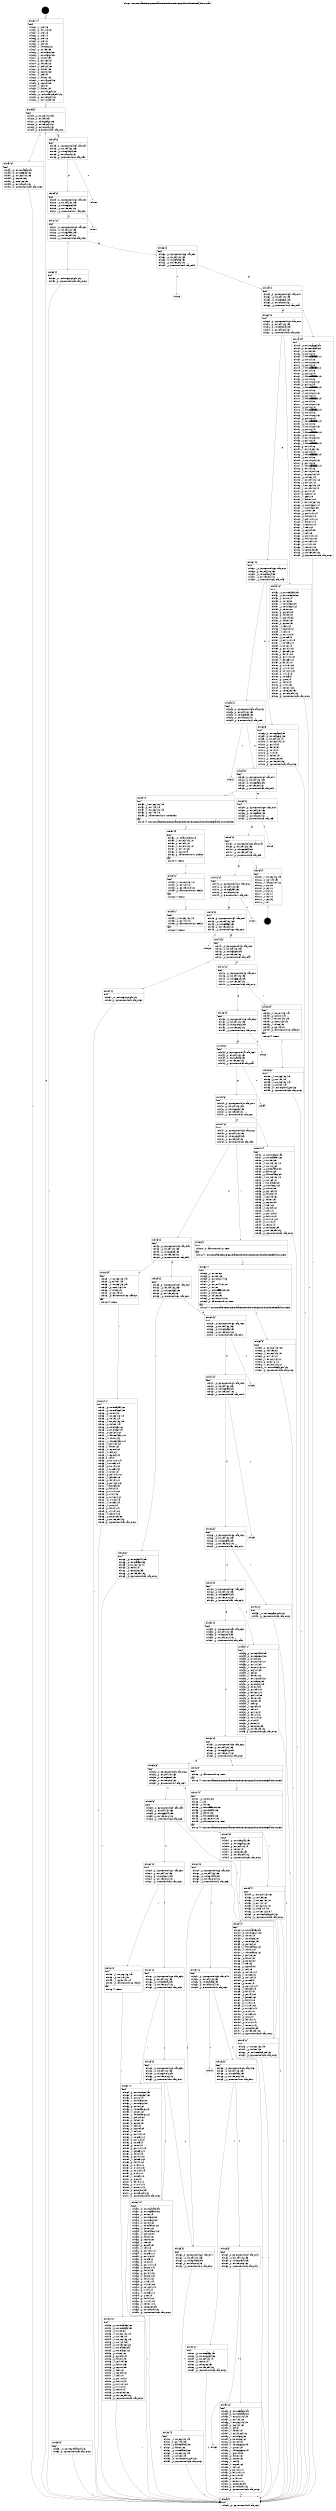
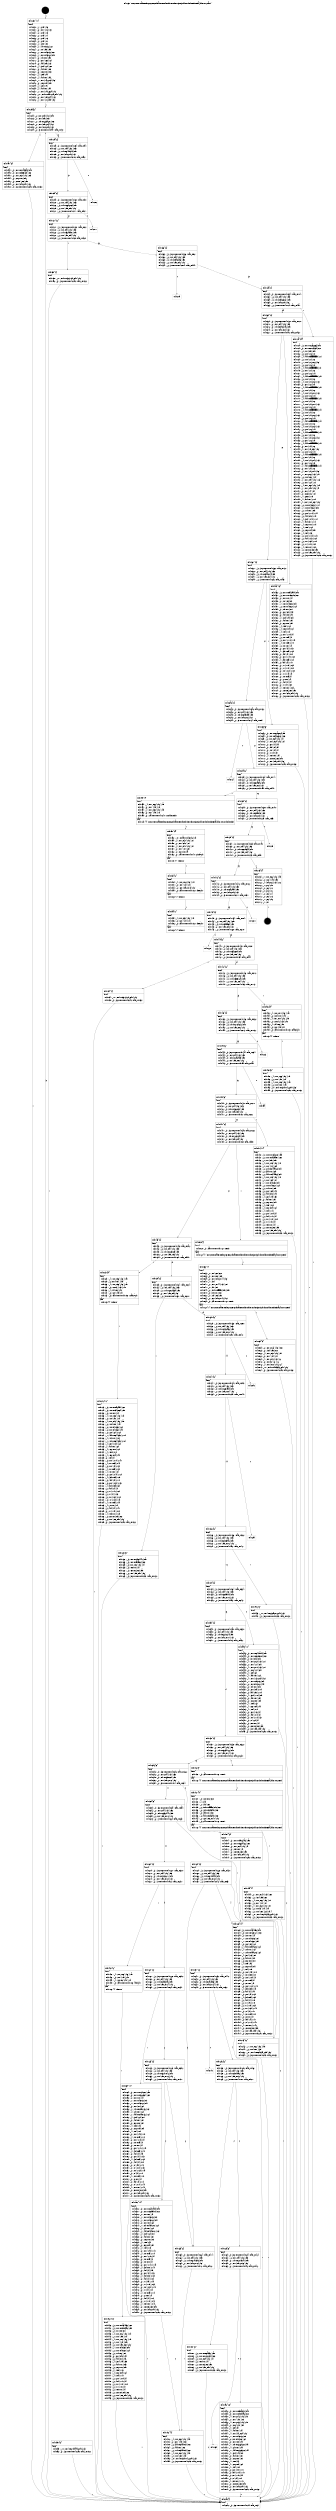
edge "0x40167b [28]" -> "0x401697 [28]": now "0x40167b [28]" -> "0x40188f [147]"
edge "0x401a02 [147]" -> "0x4022ac [5]": now "0x401a02 [147]" -> "0x401b78 [42]"
